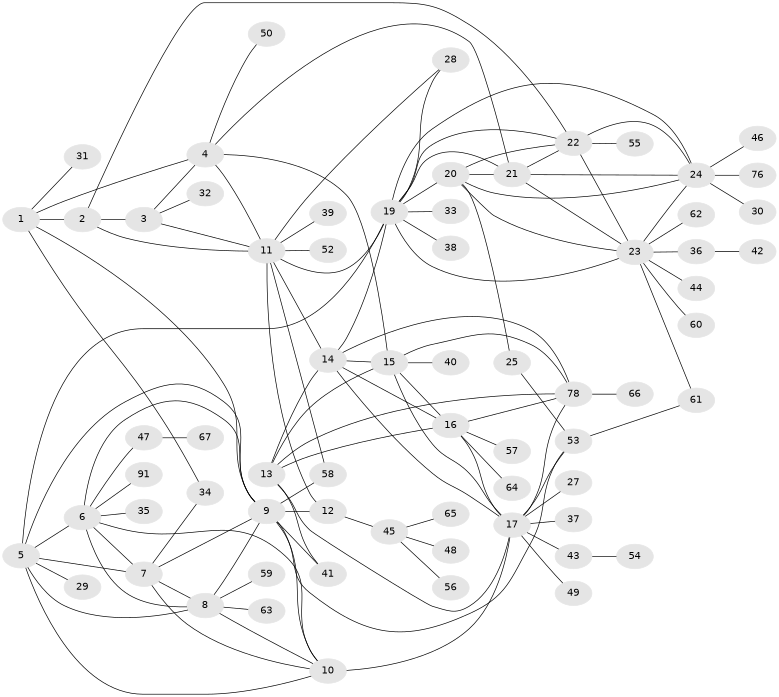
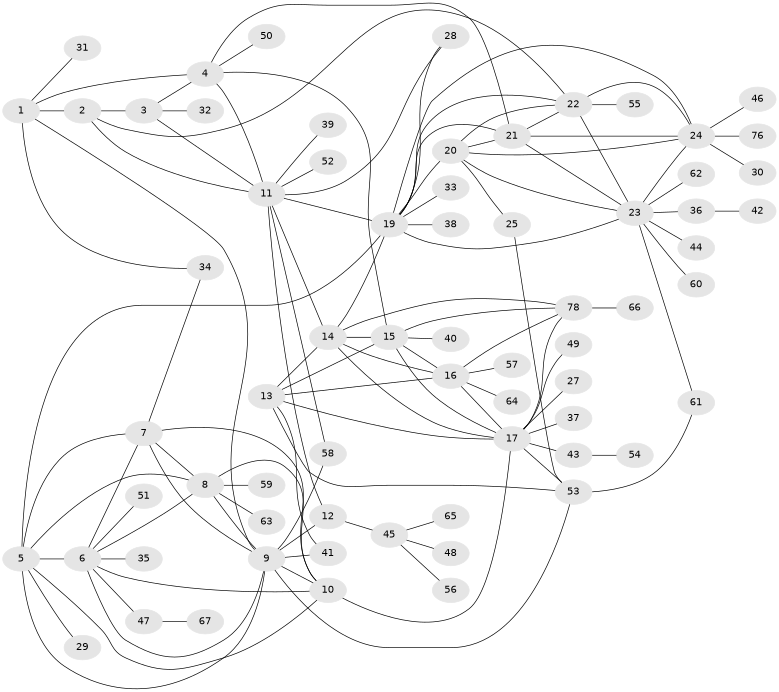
edge "78" -- "13": now "53" -- "13"
node "91": label "91" -> "51"
